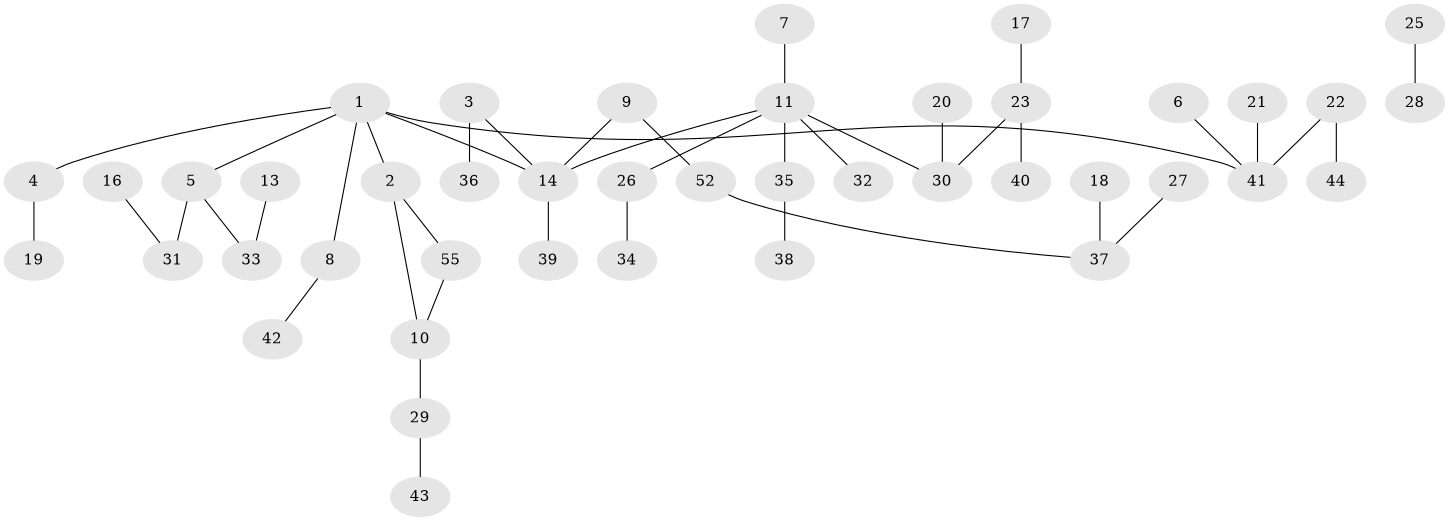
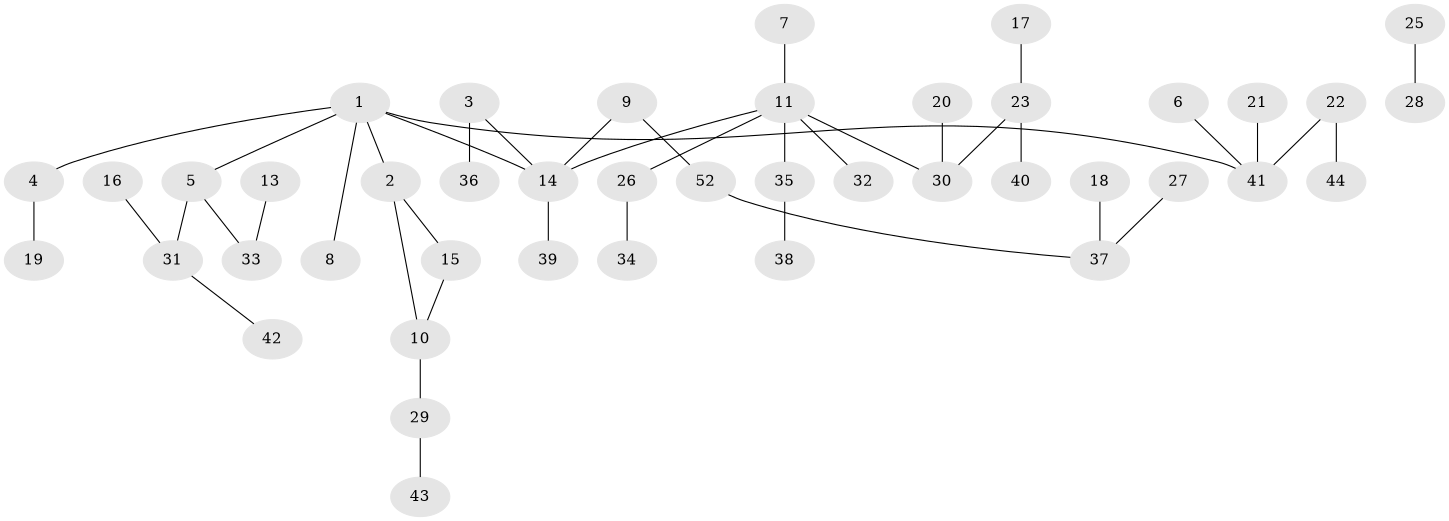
node "55": label "55" -> "15"
edge "8" -- "42": now "31" -- "42"
